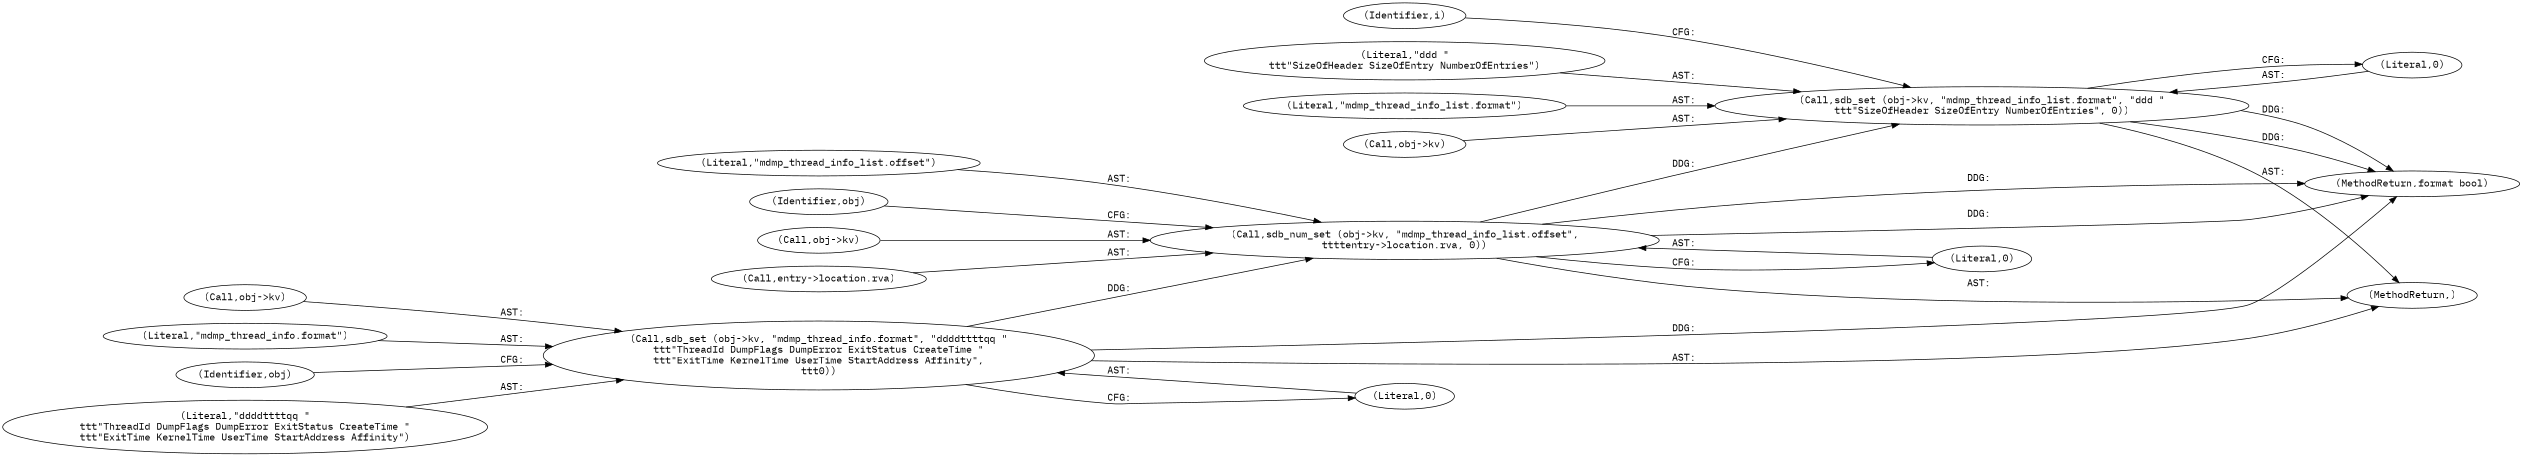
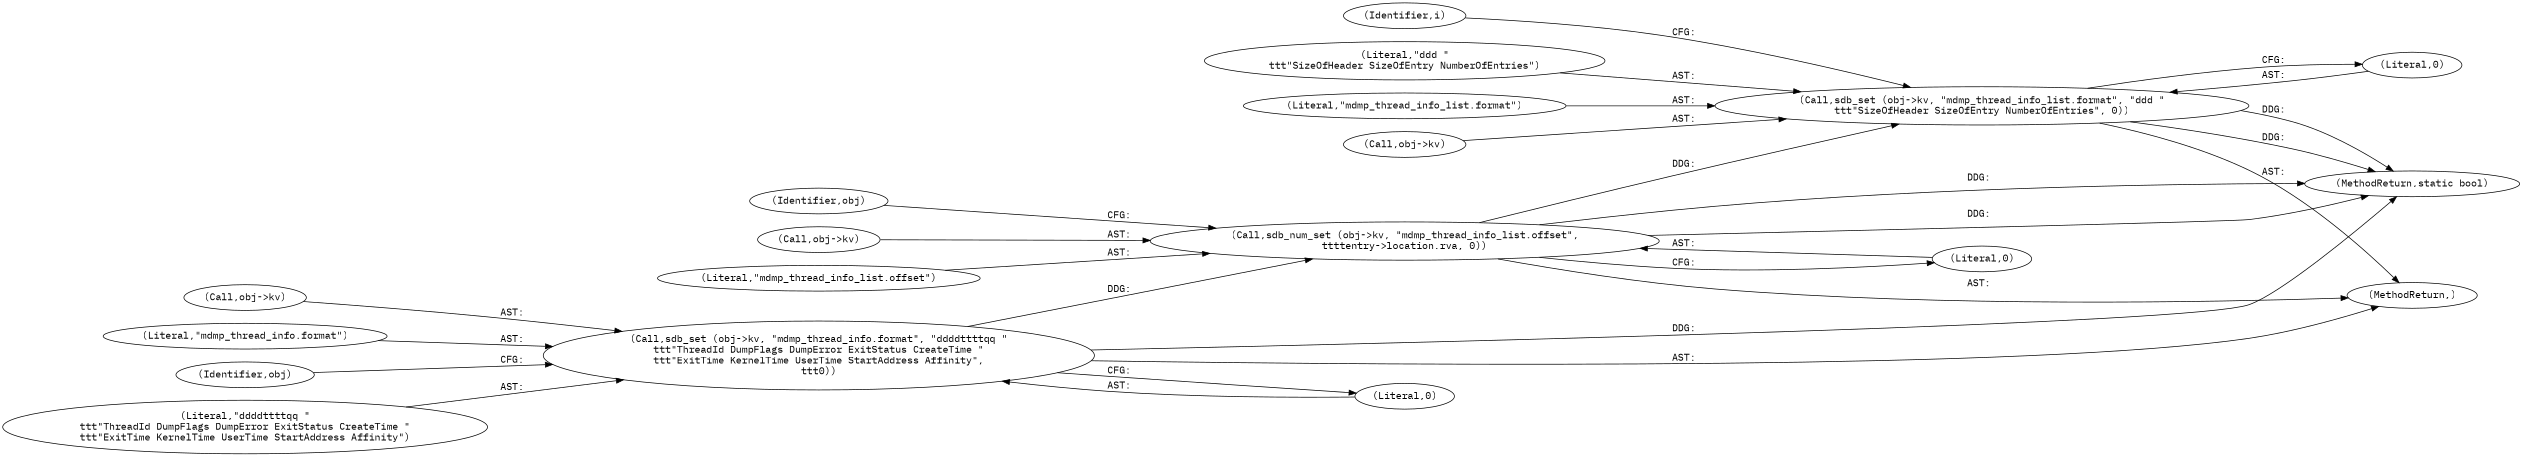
node "(MethodReturn,format bool)": label "(MethodReturn,format bool)" -> "(MethodReturn,static bool)"
node "(Call,entry->location.rva)": removed
